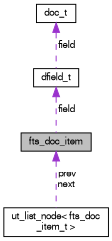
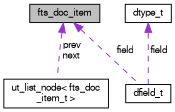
node "doc_t": label "doc_t" -> "dtype_t"
edge "fts_doc_item" -> "dfield_t": reversed
